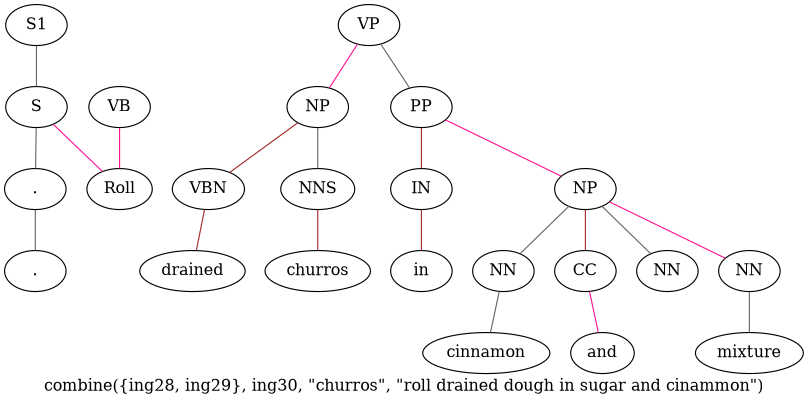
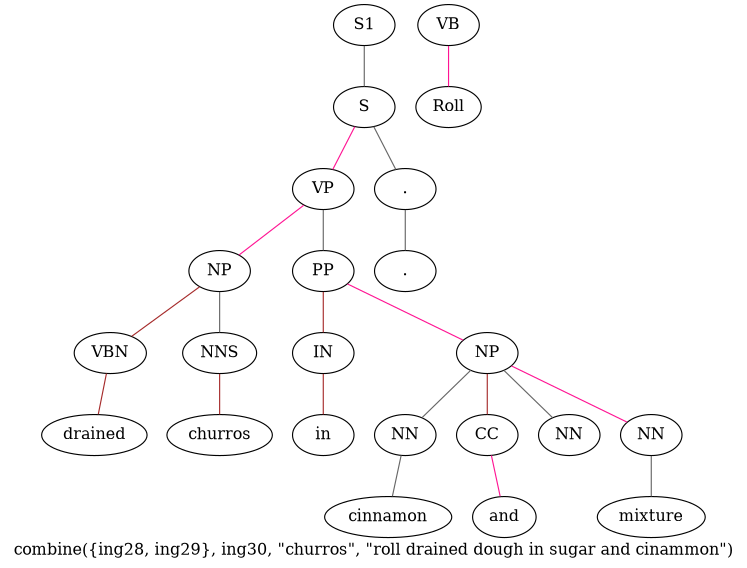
edge "S" -- "Roll": now "S" -- "VP"
